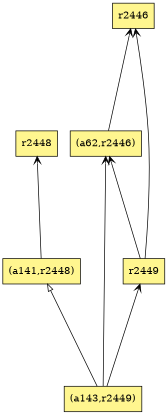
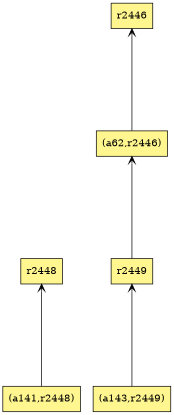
edge "r2449" -> "r2446": removed
edge "(a143,r2449)" -> "(a62,r2446)": removed
edge "(a143,r2449)" -> "(a141,r2448)": removed
